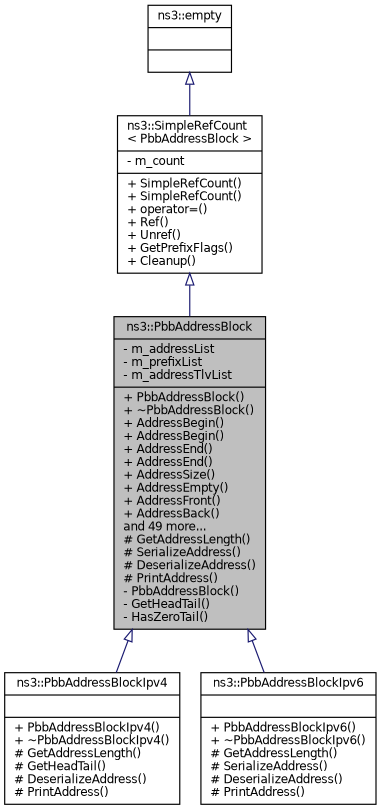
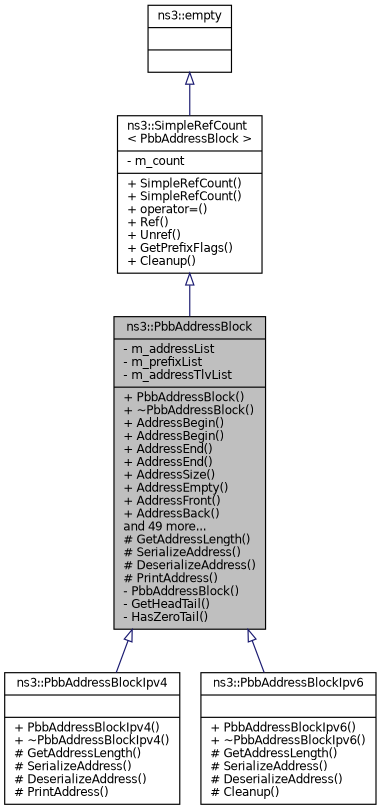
node "ns3::PbbAddressBlockIpv4": text "# GetHeadTail()" -> "# SerializeAddress()"
node "ns3::PbbAddressBlockIpv6": text "# PrintAddress()" -> "# Cleanup()"
